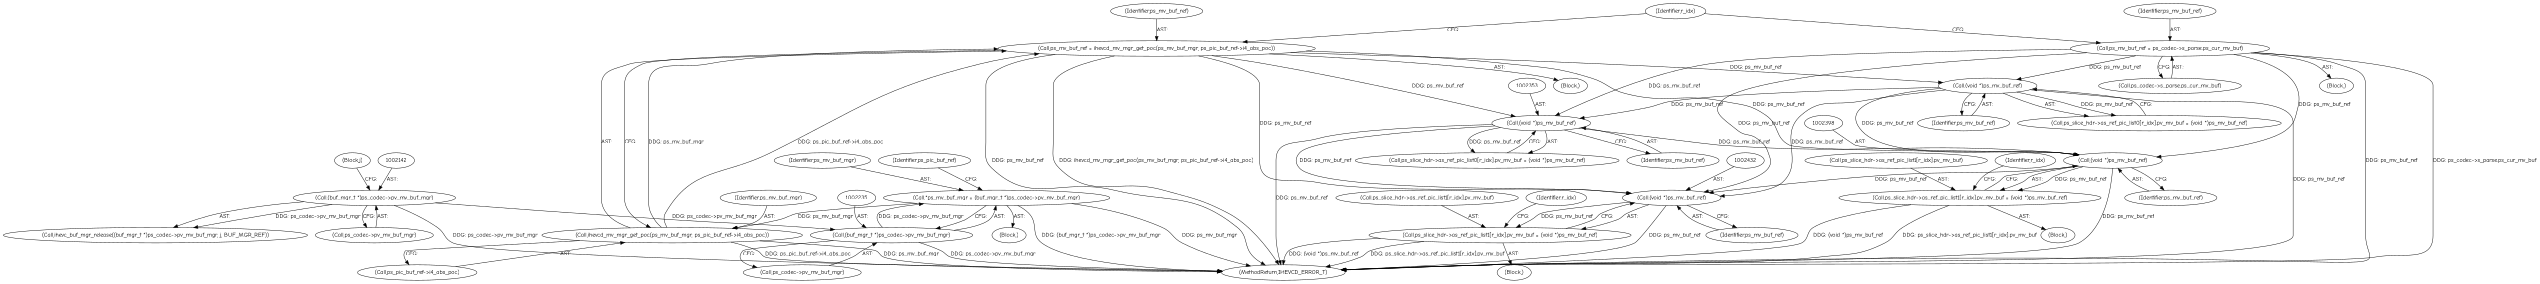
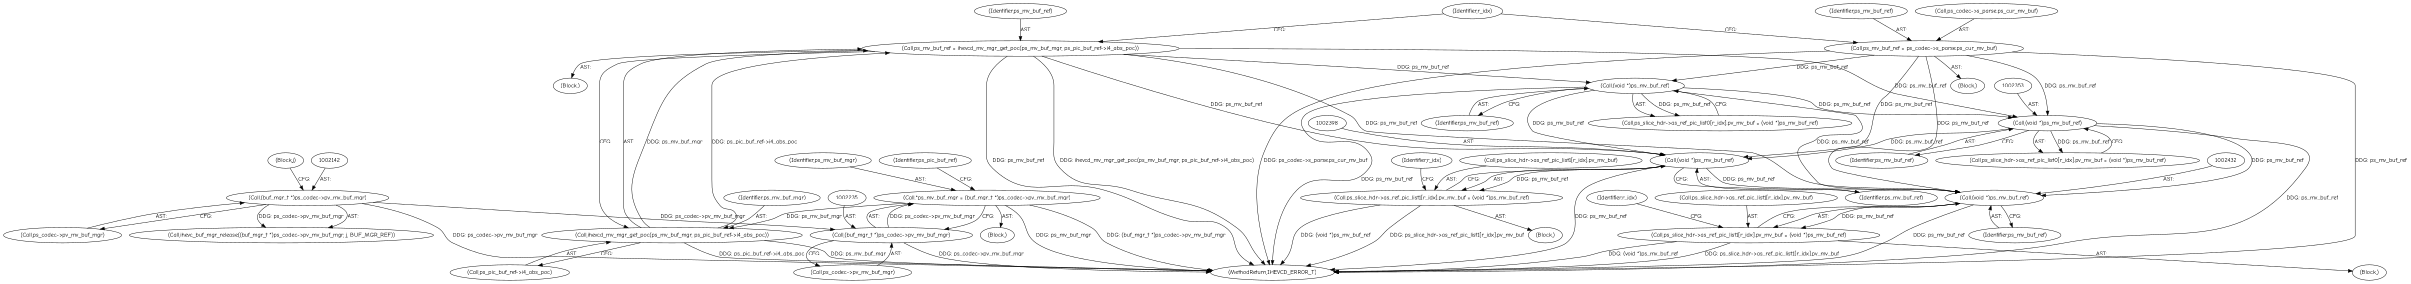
edge "(Call,ps_mv_buf_ref = ps_codec->s_parse.ps_cur_mv_buf)" -> "(Call,ps_codec->s_parse.ps_cur_mv_buf)": removed, label "CFG:"
